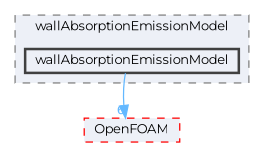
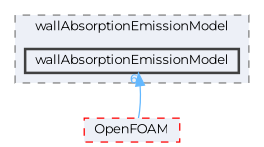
edge "wallAbsorptionEmissionModel" -> "OpenFOAM": reversed
